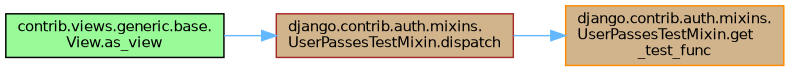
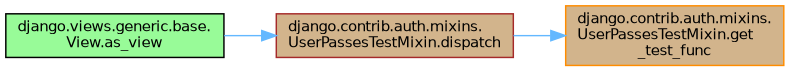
node "contrib.views.generic.base. View.as_view": label "contrib.views.generic.base. View.as_view" -> "django.views.generic.base. View.as_view"
